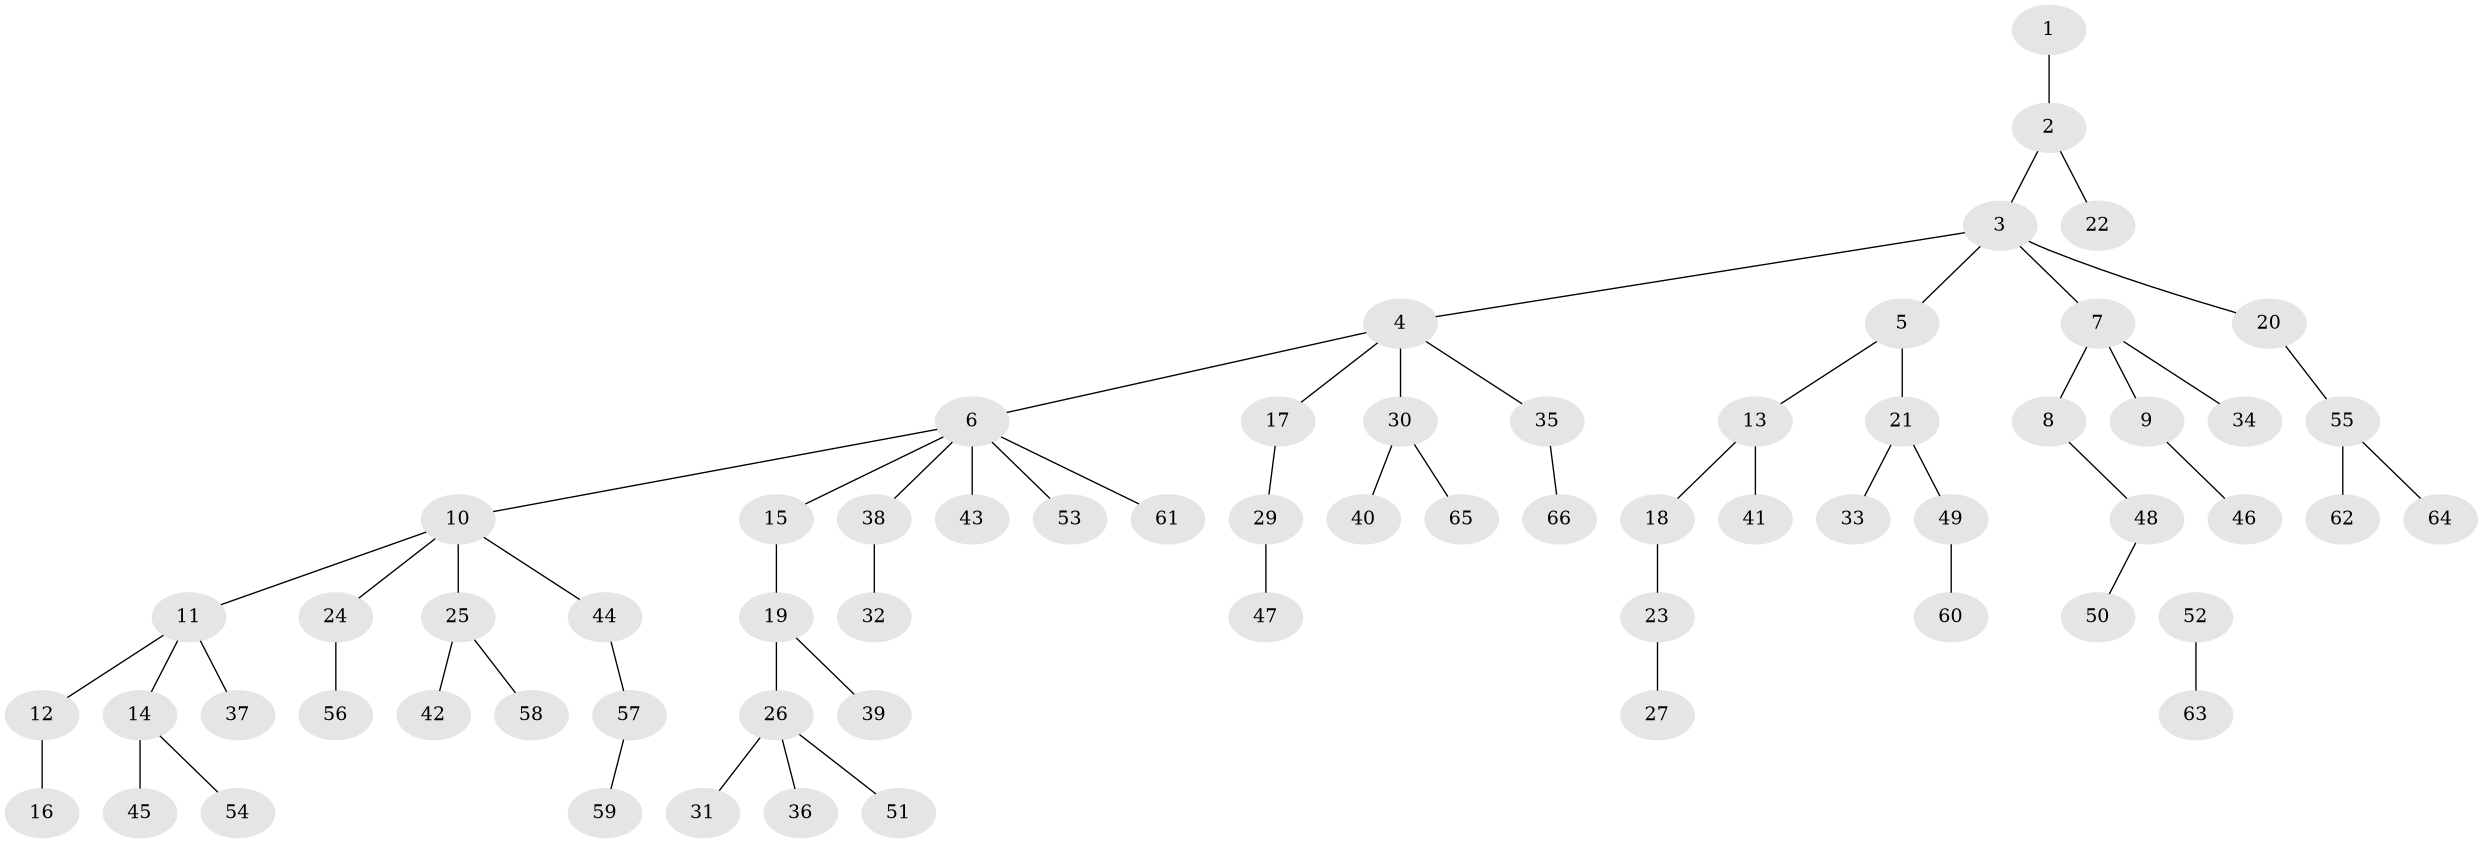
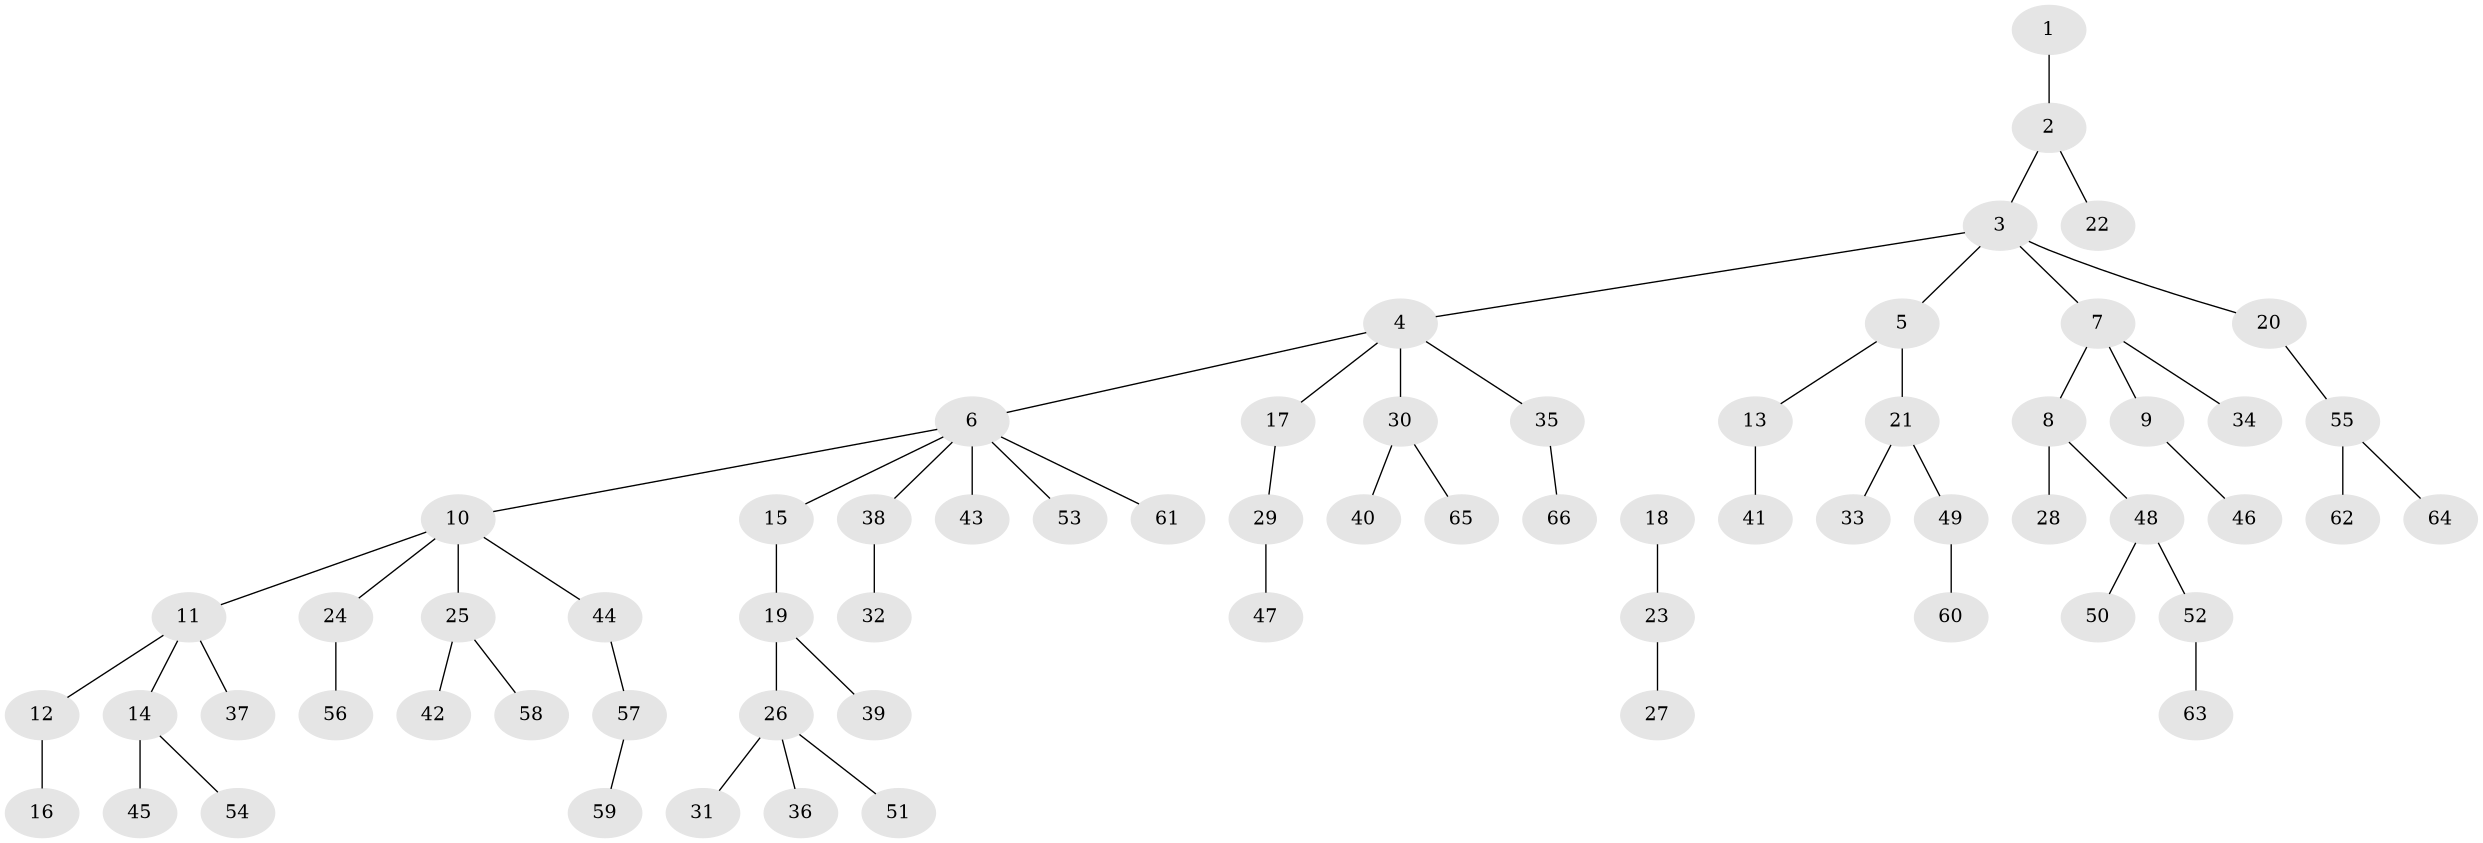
edge "13" -- "18": removed
node "28": added
edge "48" -- "52": added
